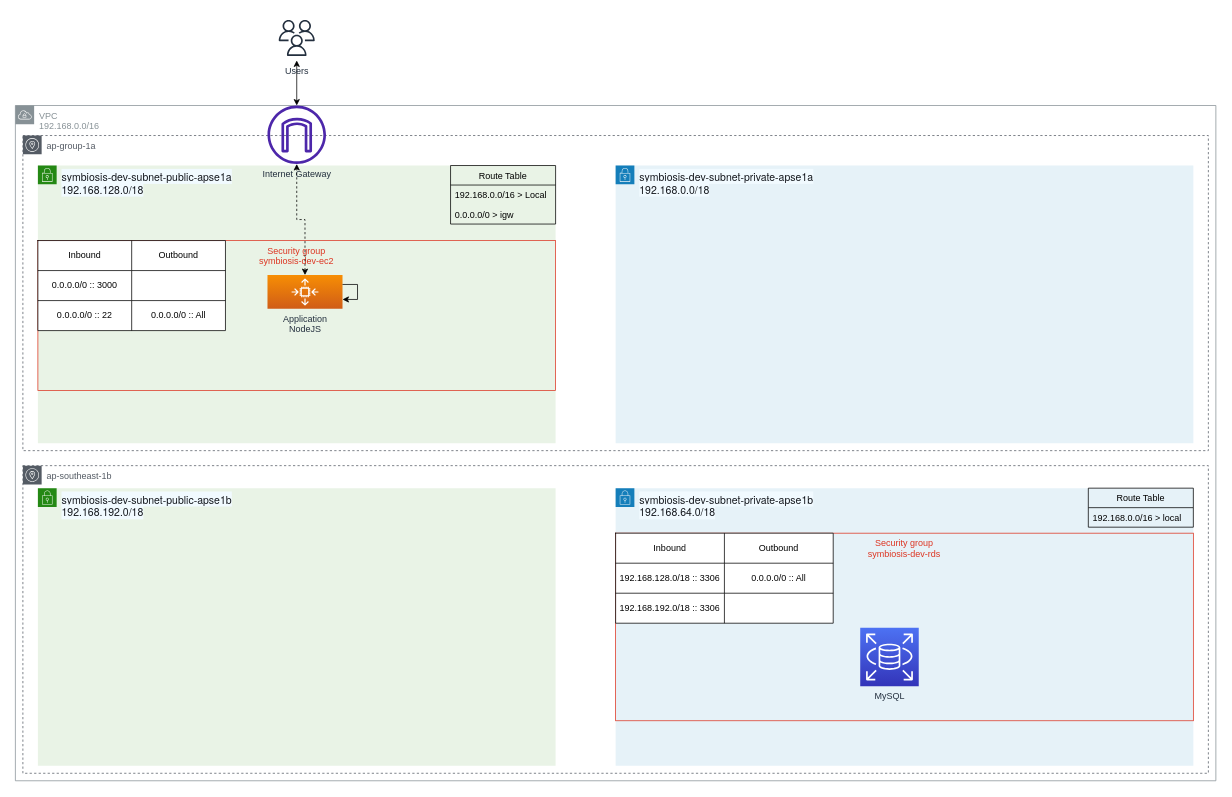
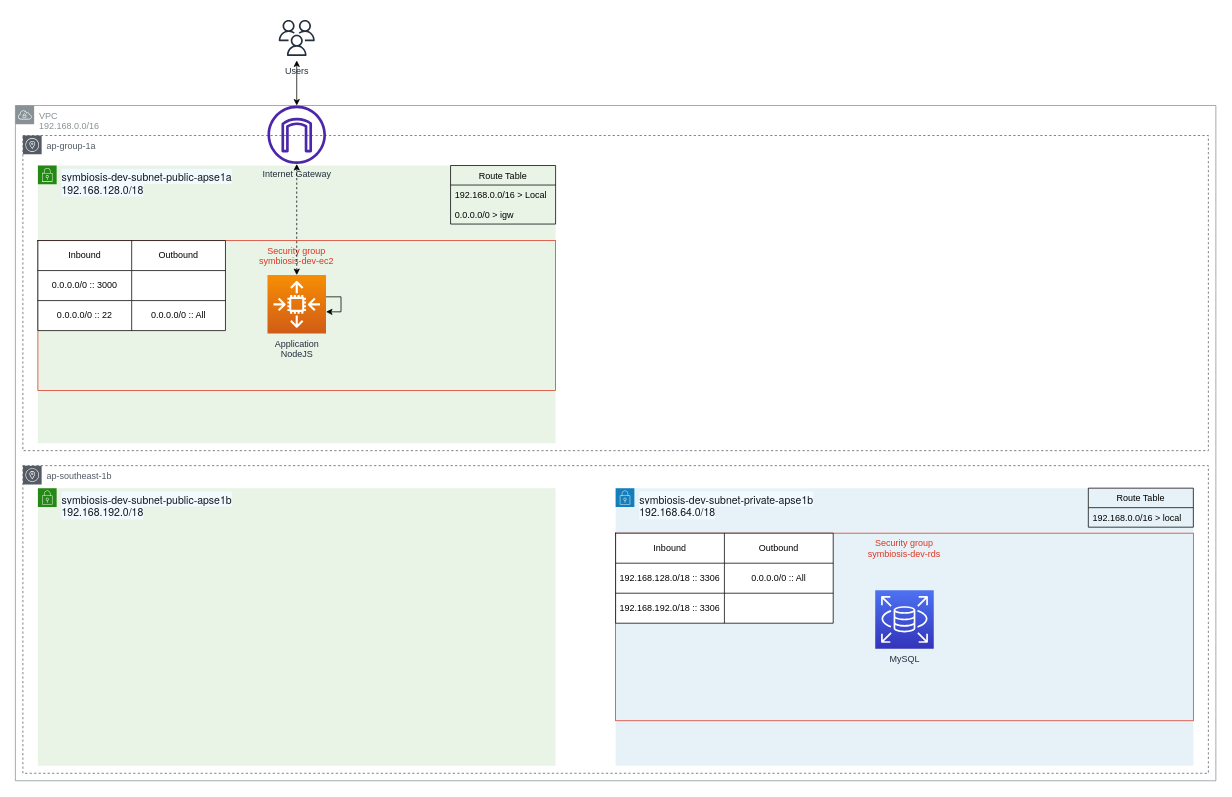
node "Application NodeJS": size 75x34 -> 59x59
node "symbiosis-dev-subnet-private-apse1a 192.168.0.0/18": removed
node "MySQL": moved (889, 657) -> (904, 619)
